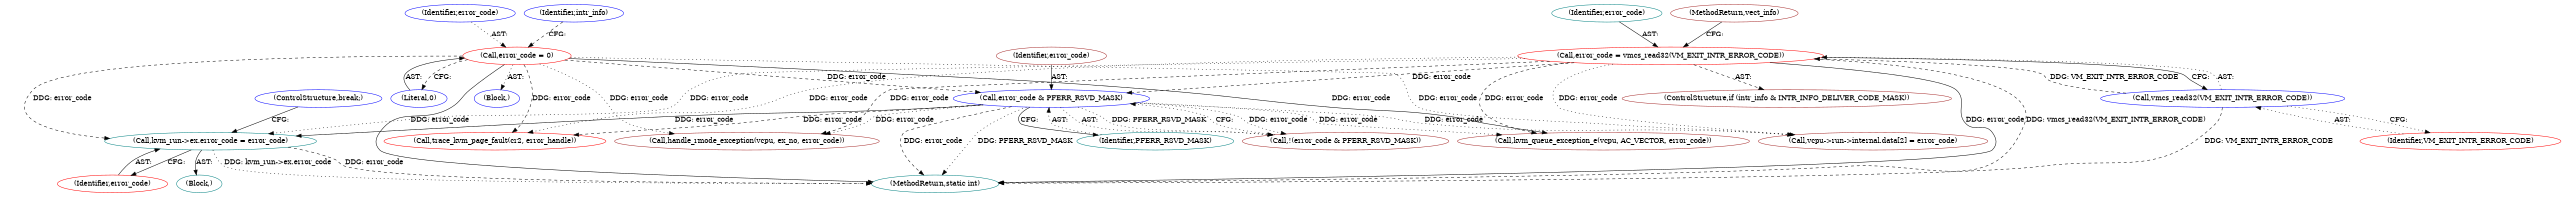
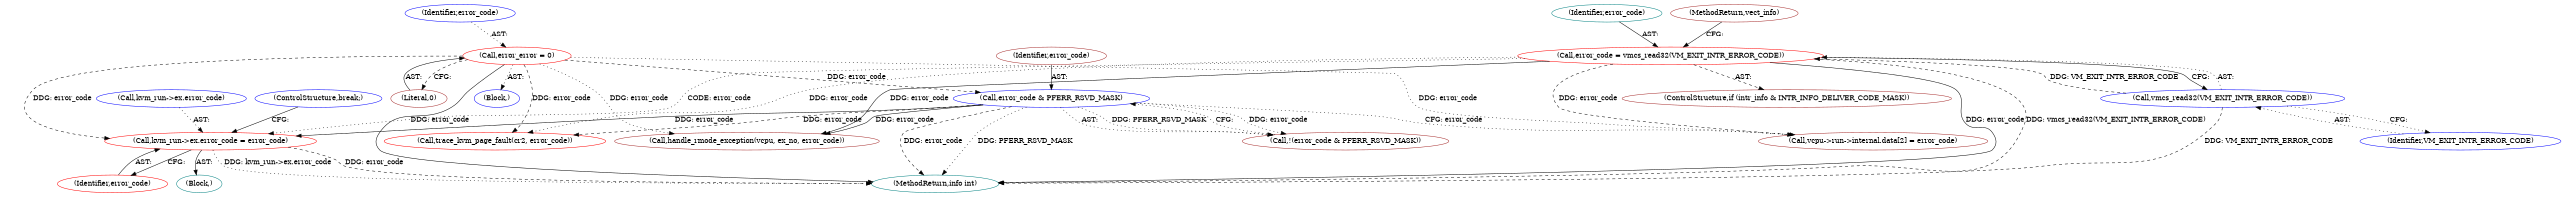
node "(Identifier,intr_info)": removed
node "(Call,error_code = 0)": label "(Call,error_code = 0)" -> "(Call,error_error = 0)"
edge "(Call,error_code = vmcs_read32(VM_EXIT_INTR_ERROR_CODE))" -> "(Call,handle_rmode_exception(vcpu, ex_no, error_code))": style dashed -> solid
edge "(Call,error_code = vmcs_read32(VM_EXIT_INTR_ERROR_CODE))" -> "(Call,error_code & PFERR_RSVD_MASK)": removed, label "DDG: error_code"
node "(Call,kvm_run->ex.error_code)": added
node "(Literal,0)": color blue -> brown
edge "(Call,error_code = vmcs_read32(VM_EXIT_INTR_ERROR_CODE))" -> "(Call,kvm_run->ex.error_code = error_code)": label "DDG: error_code" -> "CODE: error_code"
edge "(Call,error_code & PFERR_RSVD_MASK)" -> "(Call,handle_rmode_exception(vcpu, ex_no, error_code))": style dotted -> solid
edge "(Call,error_code & PFERR_RSVD_MASK)" -> "(Call,vcpu->run->internal.data[2] = error_code)": label "DDG: error_code" -> "CFG: error_code"
edge "(Call,error_code = vmcs_read32(VM_EXIT_INTR_ERROR_CODE))" -> "(Call,vcpu->run->internal.data[2] = error_code)": style dotted -> dashed
node "(Call,kvm_run->ex.error_code = error_code)": color teal -> red
node "(Call,trace_kvm_page_fault(cr2, error_handle))": label "(Call,trace_kvm_page_fault(cr2, error_handle))" -> "(Call,trace_kvm_page_fault(cr2, error_code))"
node "(Identifier,PFERR_RSVD_MASK)": removed
node "(Call,kvm_queue_exception_e(vcpu, AC_VECTOR, error_code))": removed
node "(Identifier,VM_EXIT_INTR_ERROR_CODE)": color red -> blue
node "(MethodReturn,static int)": label "(MethodReturn,static int)" -> "(MethodReturn,info int)"
